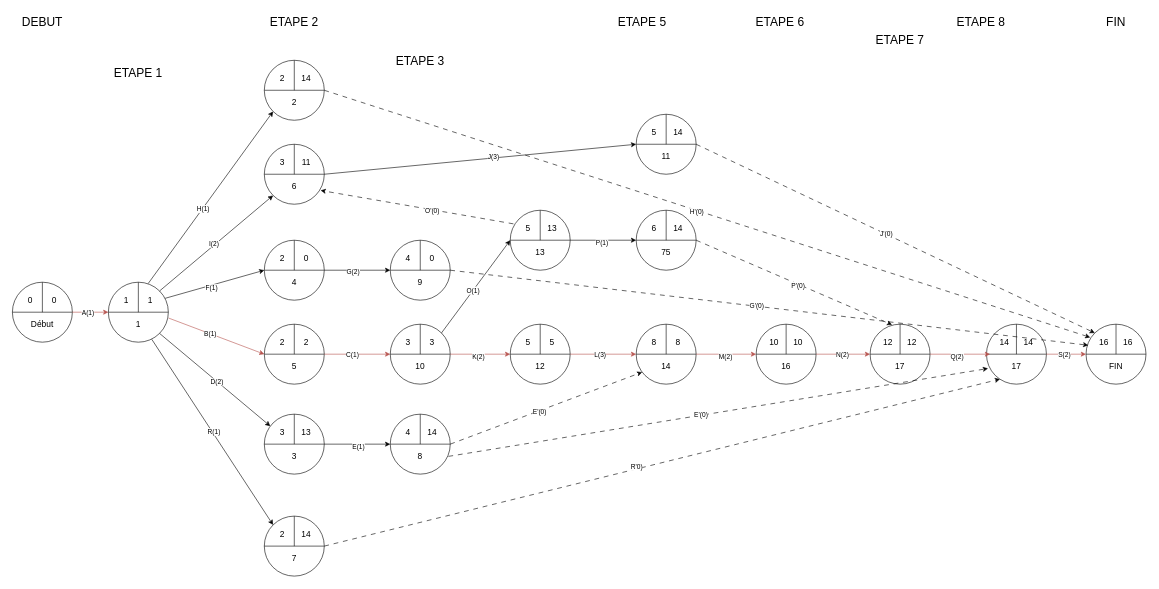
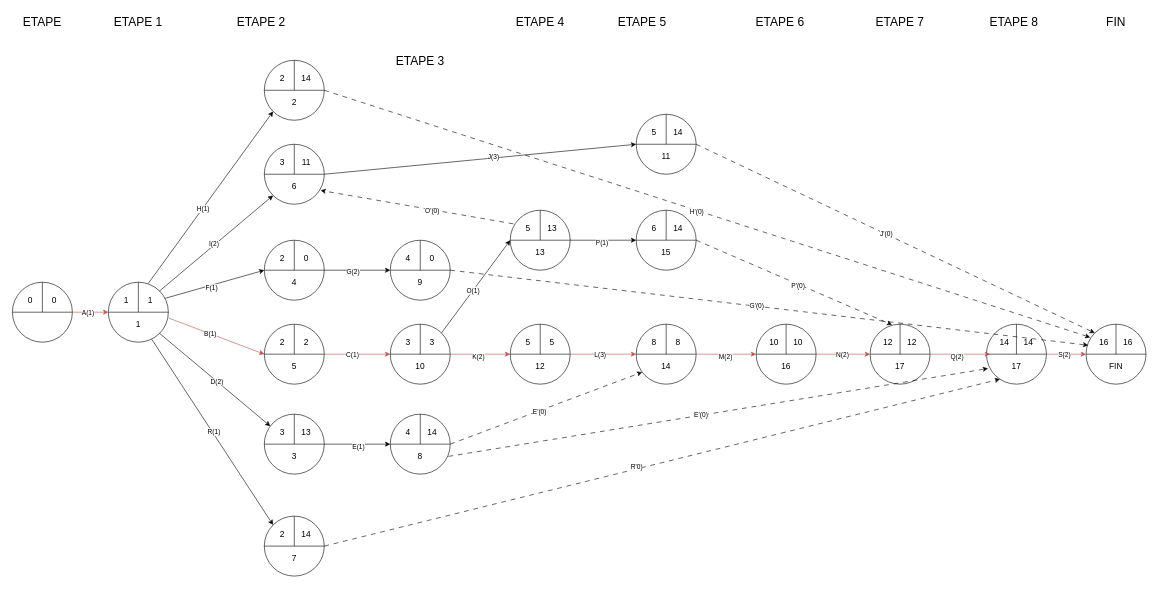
node "DEBUT": label "DEBUT" -> "ETAPE"
node "ETAPE 2": moved (294, 21) -> (261, 21)
node "ETAPE 4": added
node "ETAPE 8": moved (981, 21) -> (1014, 21)
node "ETAPE 7": moved (900, 39) -> (900, 21)
node "ETAPE 1": moved (138, 72) -> (138, 21)
node "75": label "75" -> "15"
node "Début": removed
